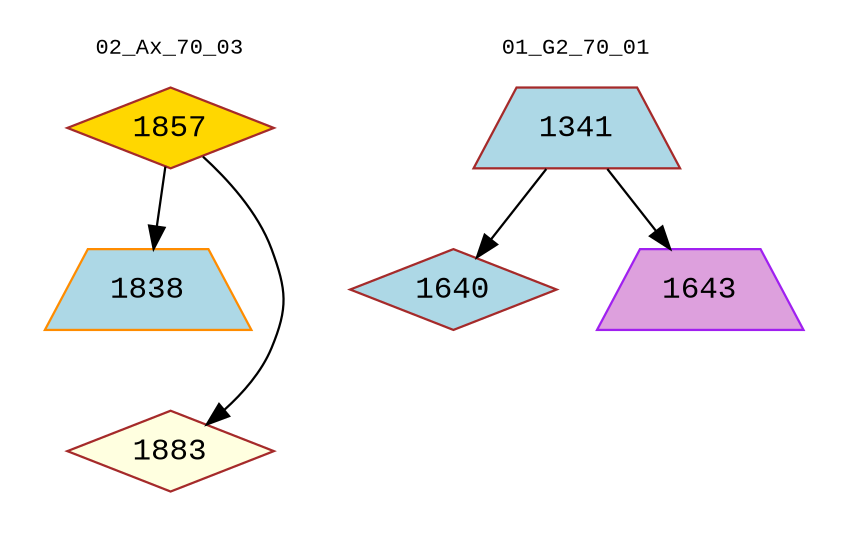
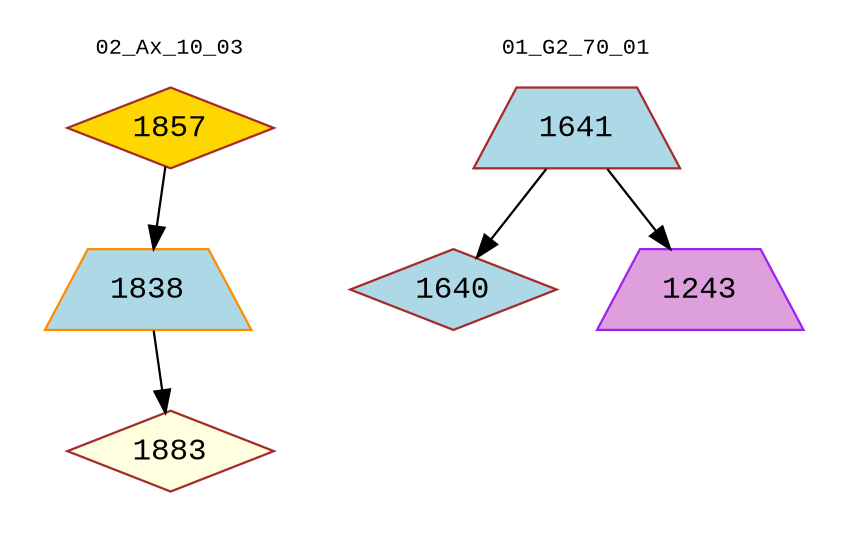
cluster "02_Ax_70_03": label "02_Ax_70_03" -> "02_Ax_10_03"
node "1341": label "1341" -> "1641"
edge "1857" -> "1883": now "1838" -> "1883"
node "1643": label "1643" -> "1243"
